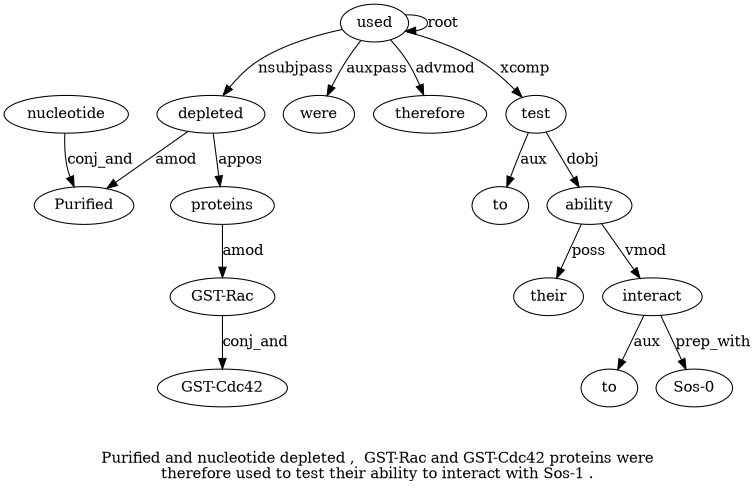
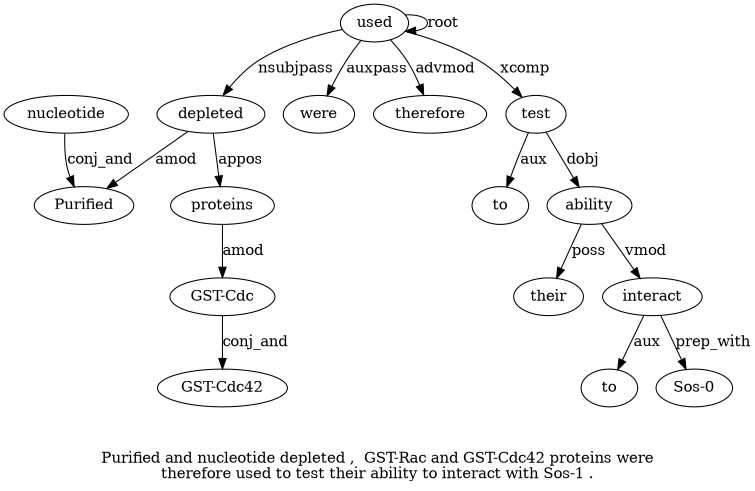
node "GST-Rac": label "GST-Rac" -> "GST-Cdc"
